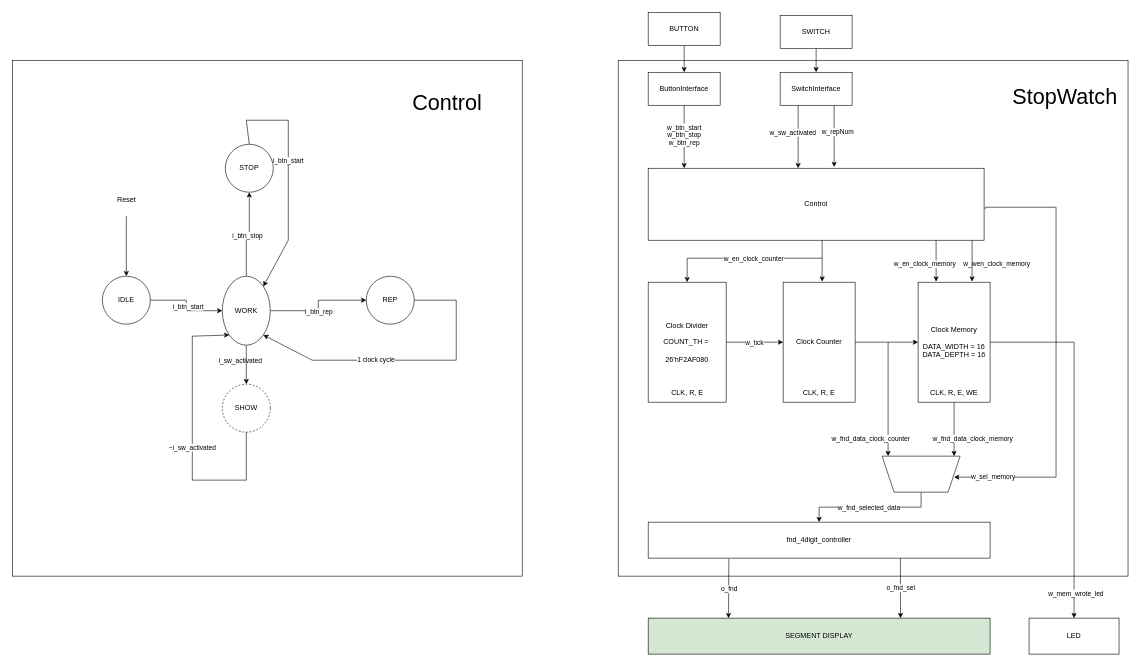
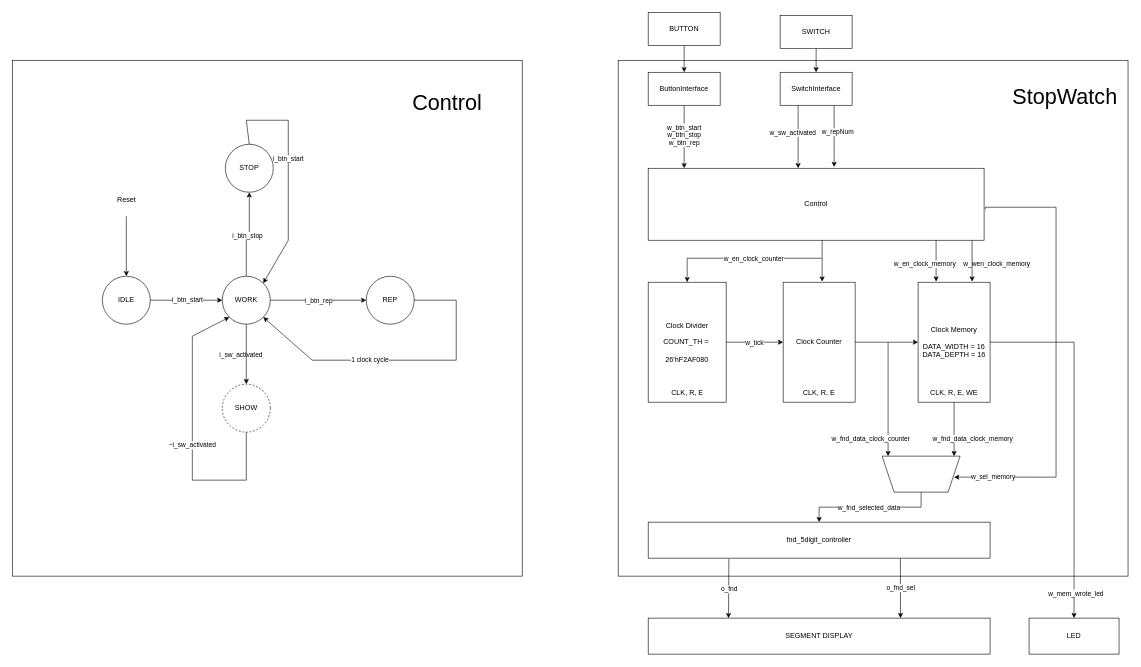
node "WORK": size 48x69 -> 48x48
node "fnd_4digit_controller": label "fnd_4digit_controller" -> "fnd_5digit_controller"
node "SEGMENT DISPLAY": fillcolor #d5e8d4 -> #ffffff
